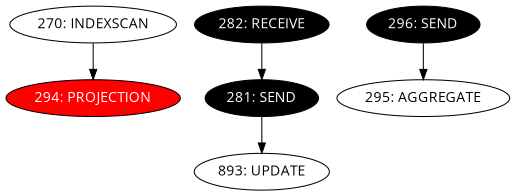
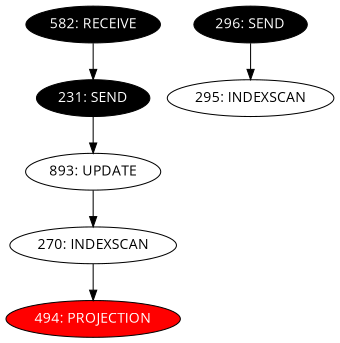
node "282: RECEIVE": label "282: RECEIVE" -> "582: RECEIVE"
node "294: PROJECTION": label "294: PROJECTION" -> "494: PROJECTION"
node "281: SEND": label "281: SEND" -> "231: SEND"
node "295: AGGREGATE": label "295: AGGREGATE" -> "295: INDEXSCAN"
edge "893: UPDATE" -> "270: INDEXSCAN": added
